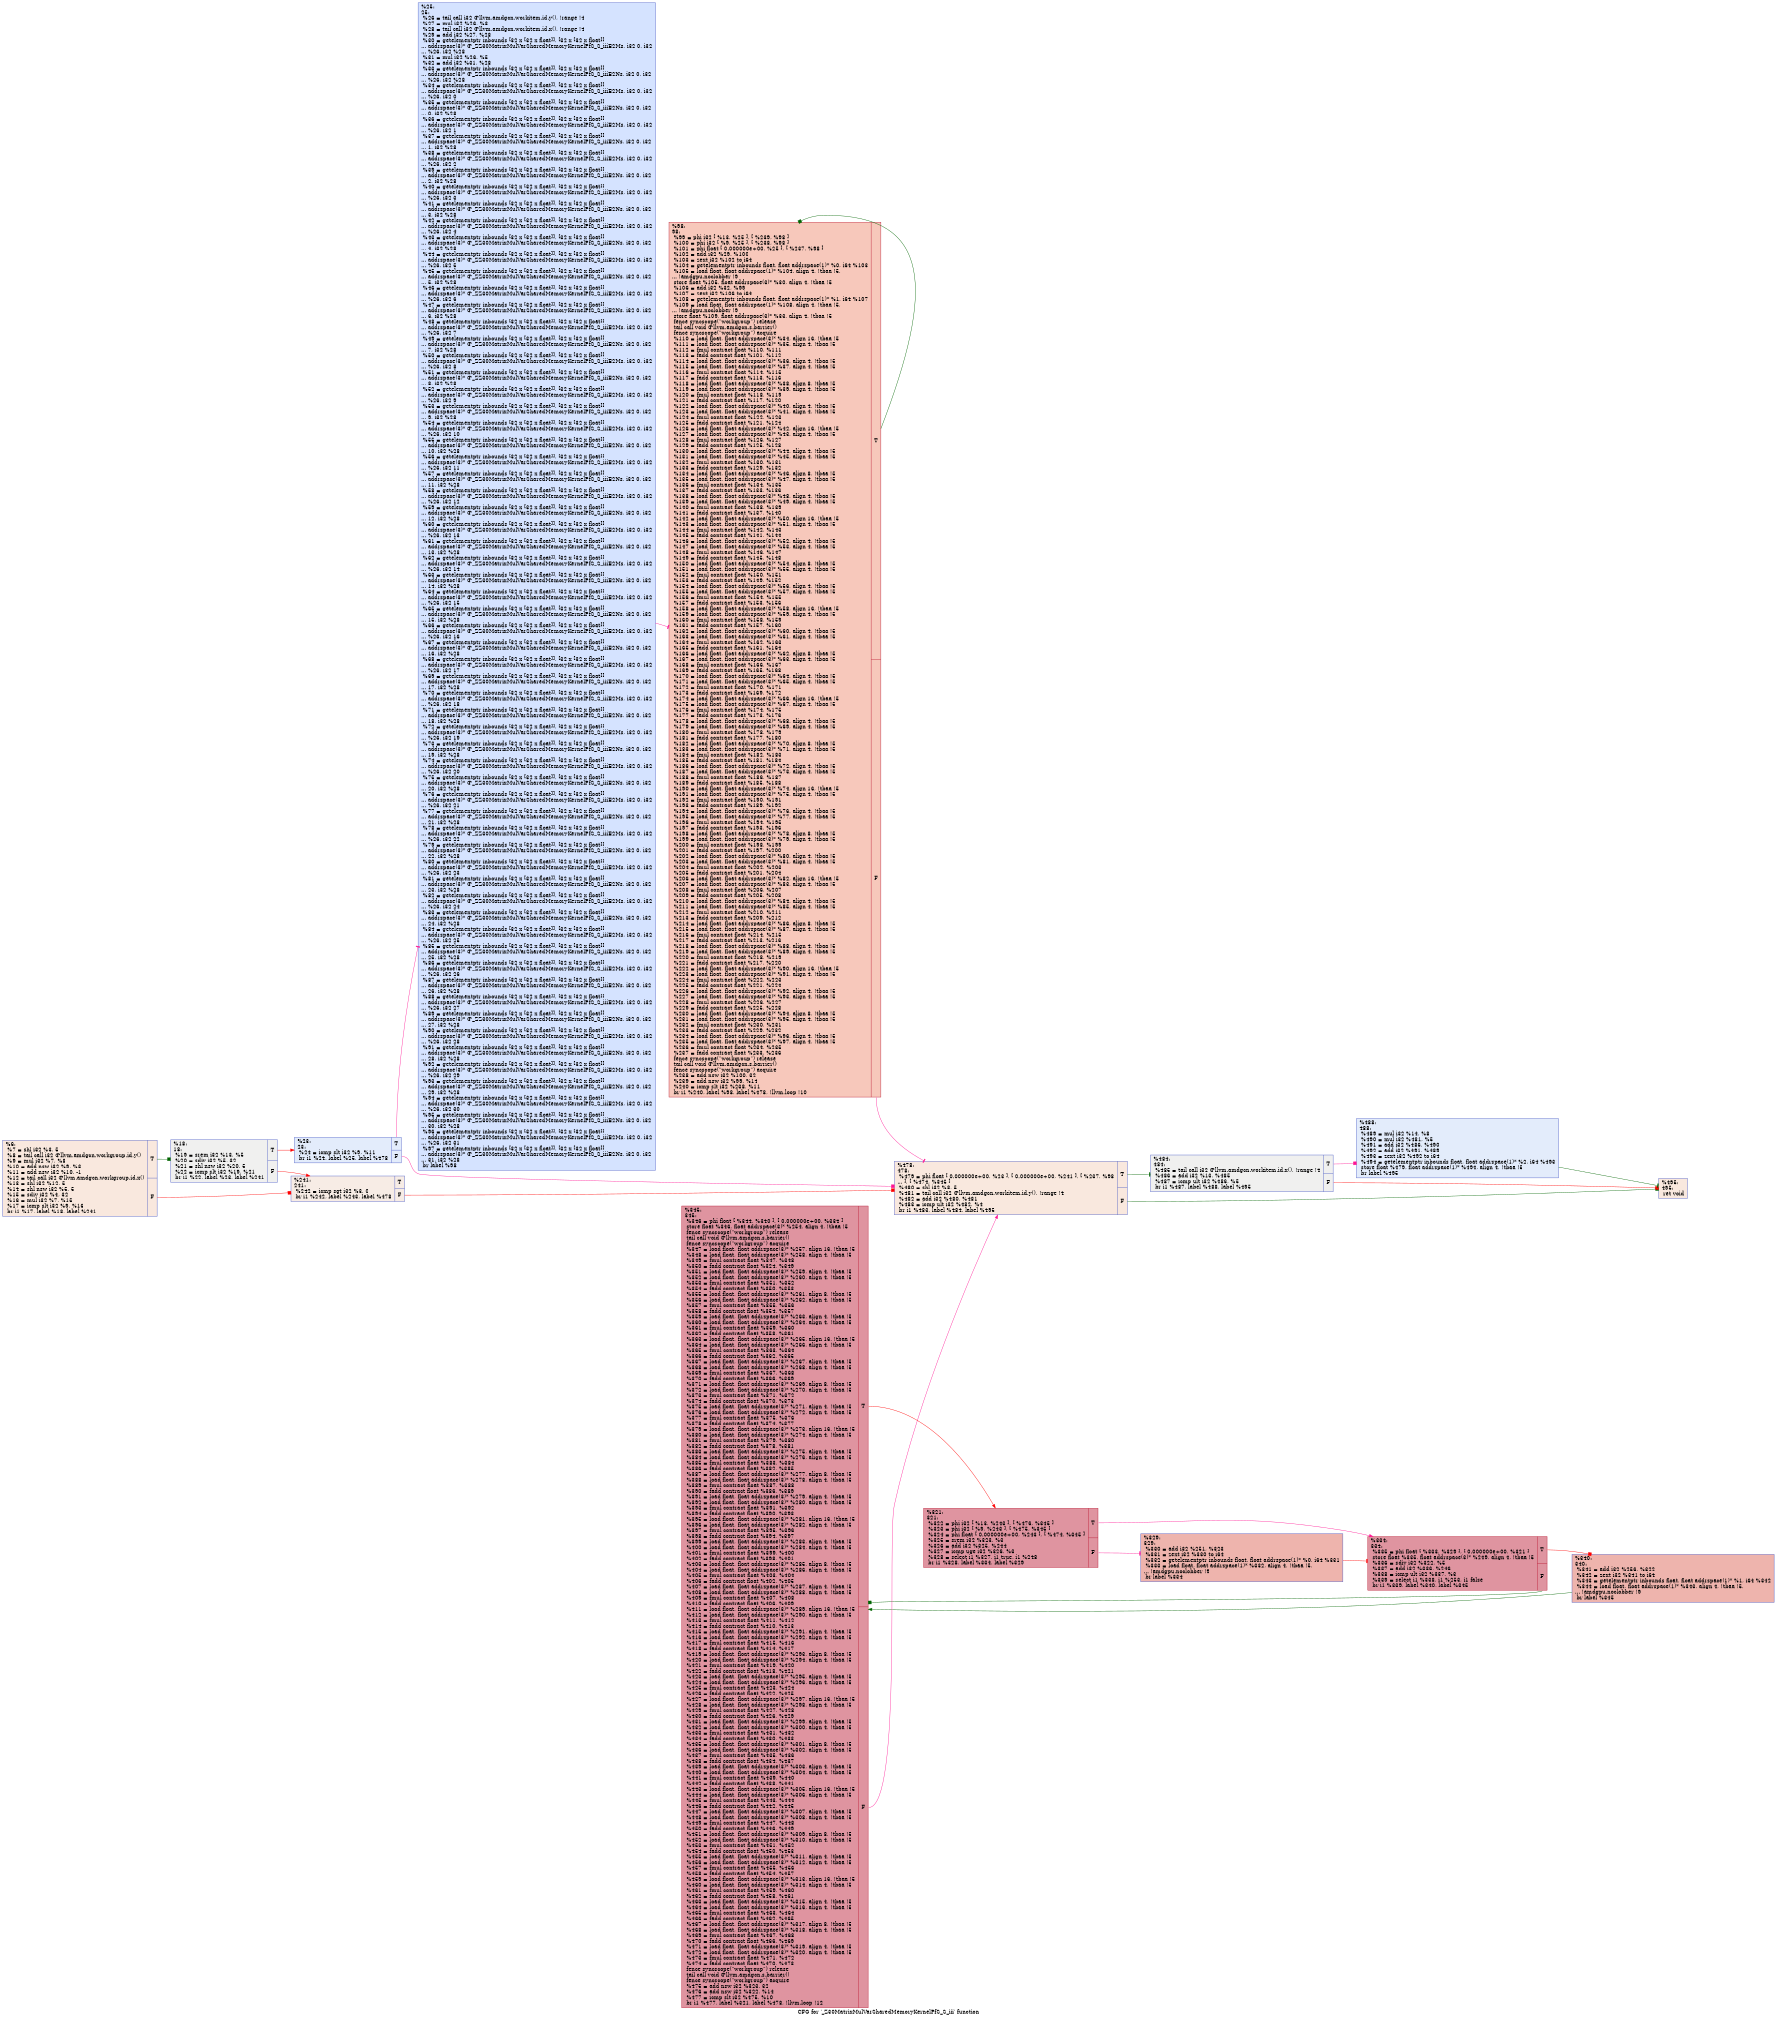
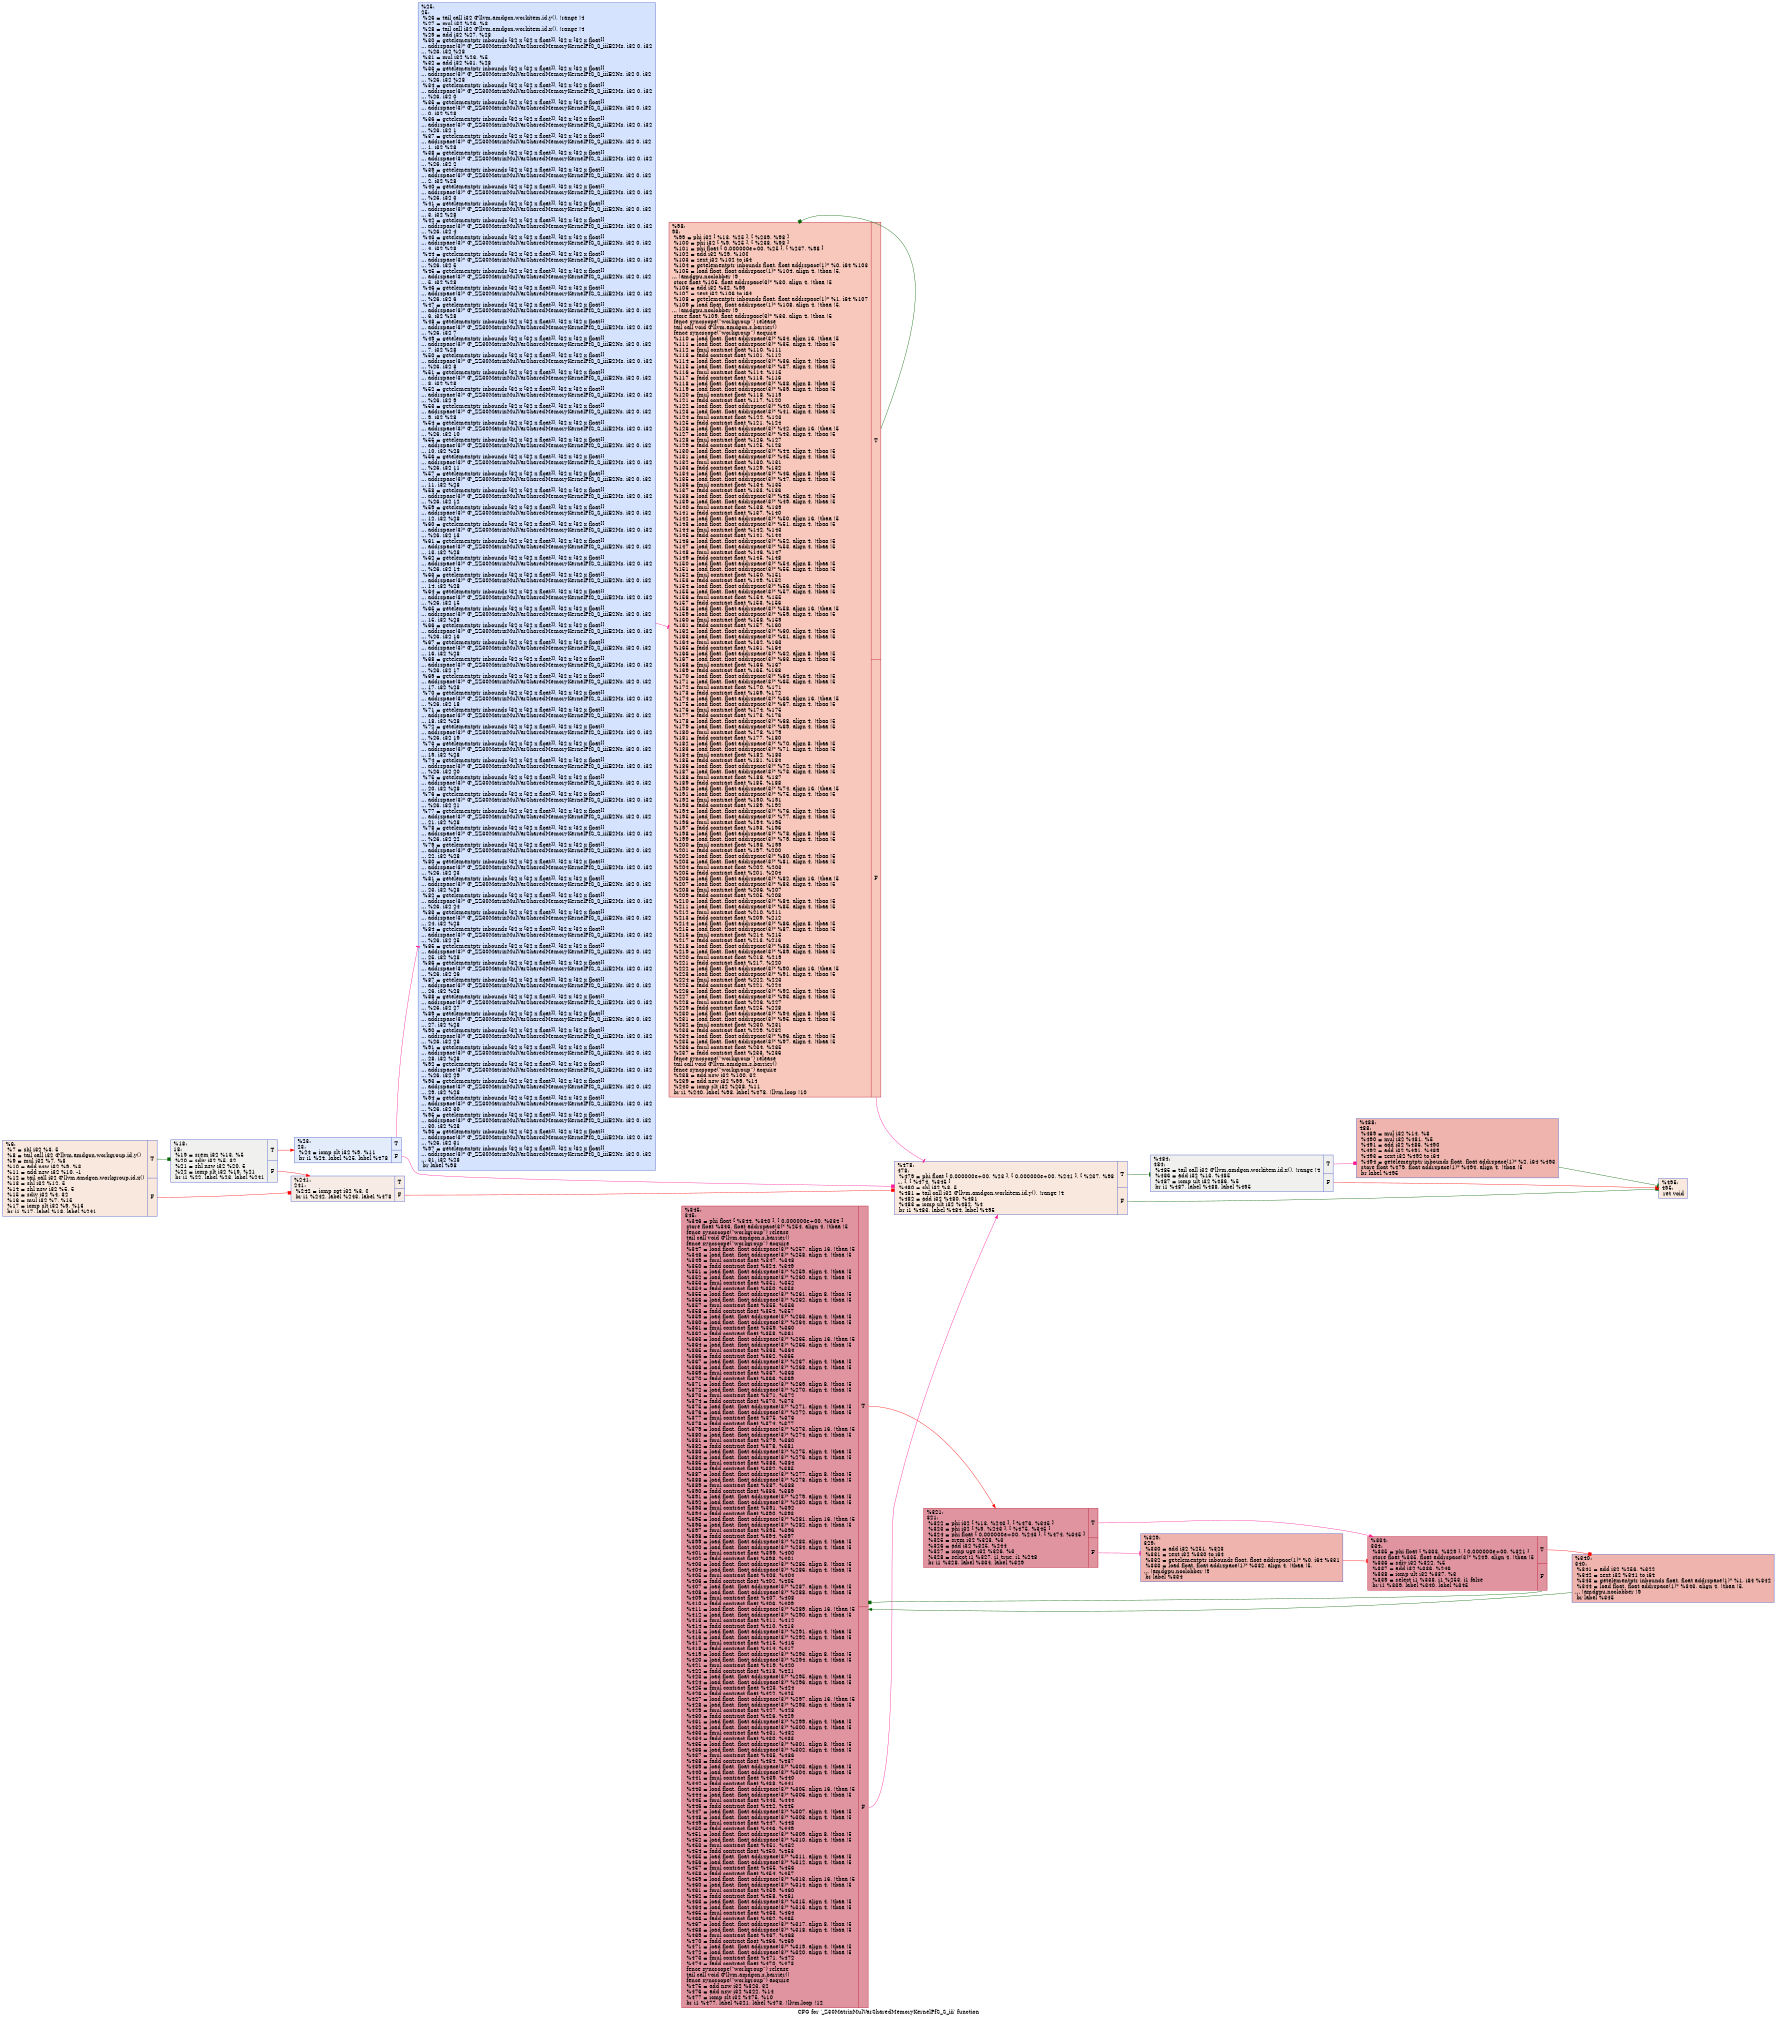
node "%488:": fillcolor #bfd3f670 -> #d8564670
